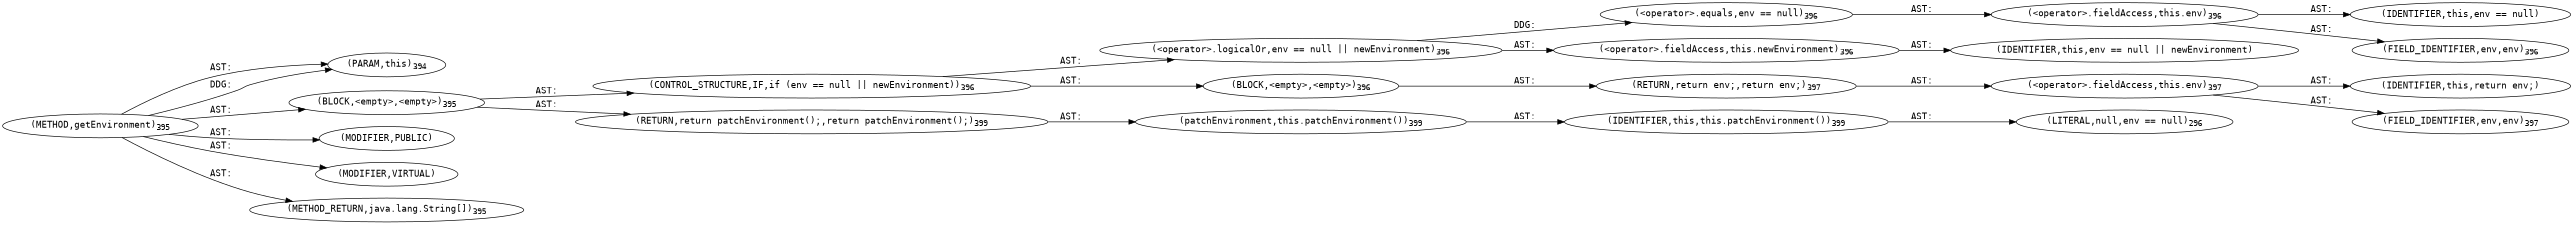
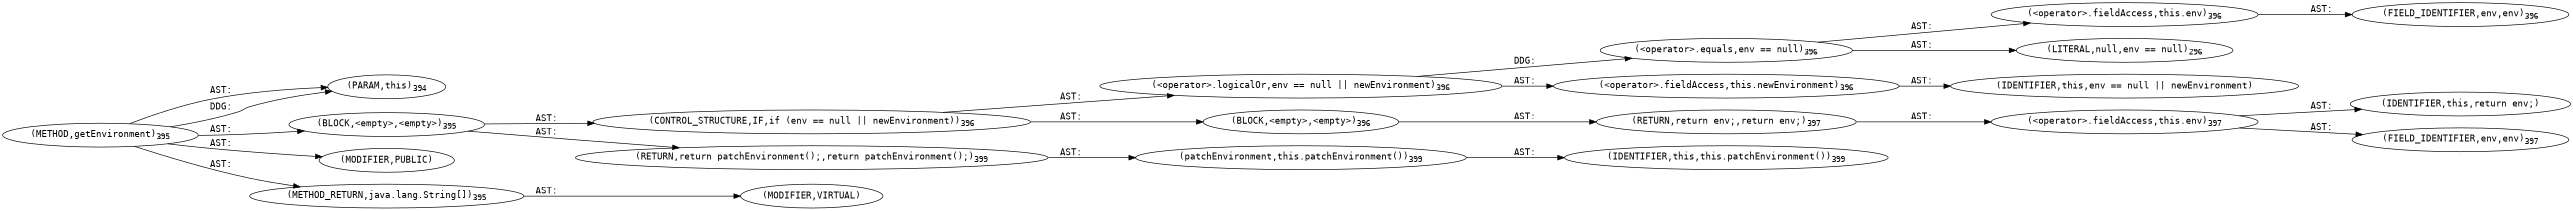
node "(IDENTIFIER,this,env == null)": removed
edge "(IDENTIFIER,this,this.patchEnvironment())" -> "(LITERAL,null,env == null)": now "(<operator>.equals,env == null)" -> "(LITERAL,null,env == null)"
edge "(METHOD,getEnvironment)" -> "(MODIFIER,VIRTUAL)": now "(METHOD_RETURN,java.lang.String[])" -> "(MODIFIER,VIRTUAL)"
